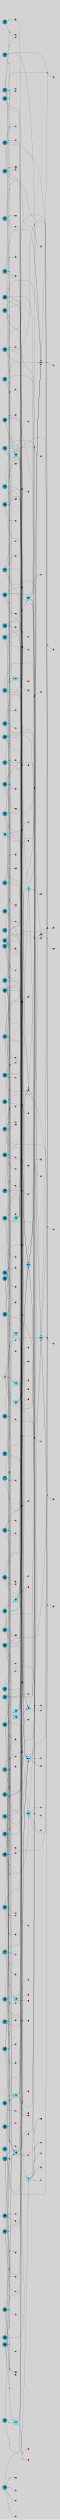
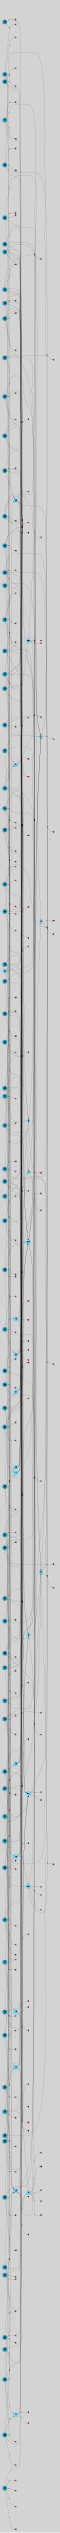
node "T443": added
node "T407": fillcolor #cccccc -> #1199bb
